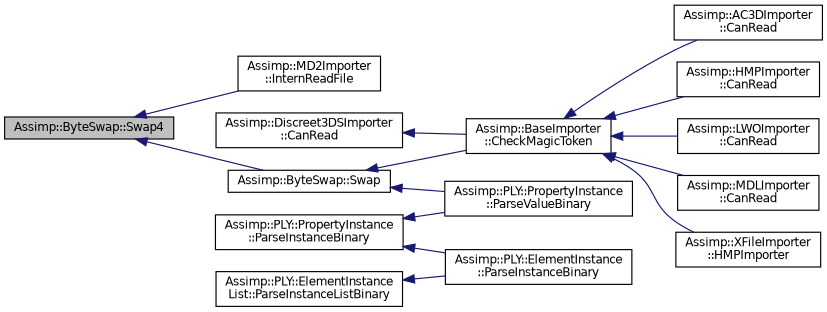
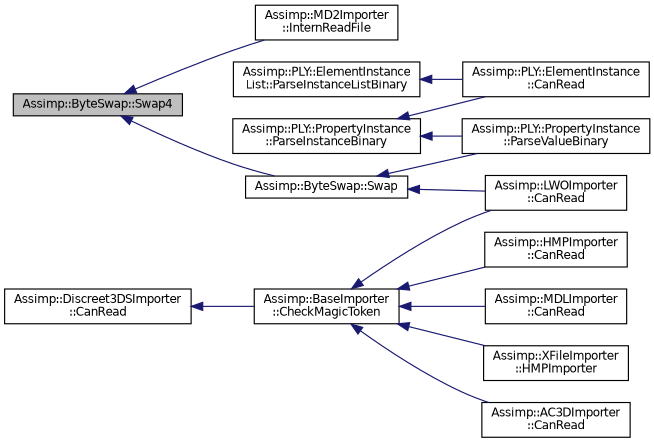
edge "Assimp::BaseImporter ::CheckMagicToken" -> "Assimp::ByteSwap::Swap": now "Assimp::LWOImporter ::CanRead" -> "Assimp::ByteSwap::Swap"
node "Assimp::PLY::ElementInstance ::ParseInstanceBinary": label "Assimp::PLY::ElementInstance ::ParseInstanceBinary" -> "Assimp::PLY::ElementInstance ::CanRead"
